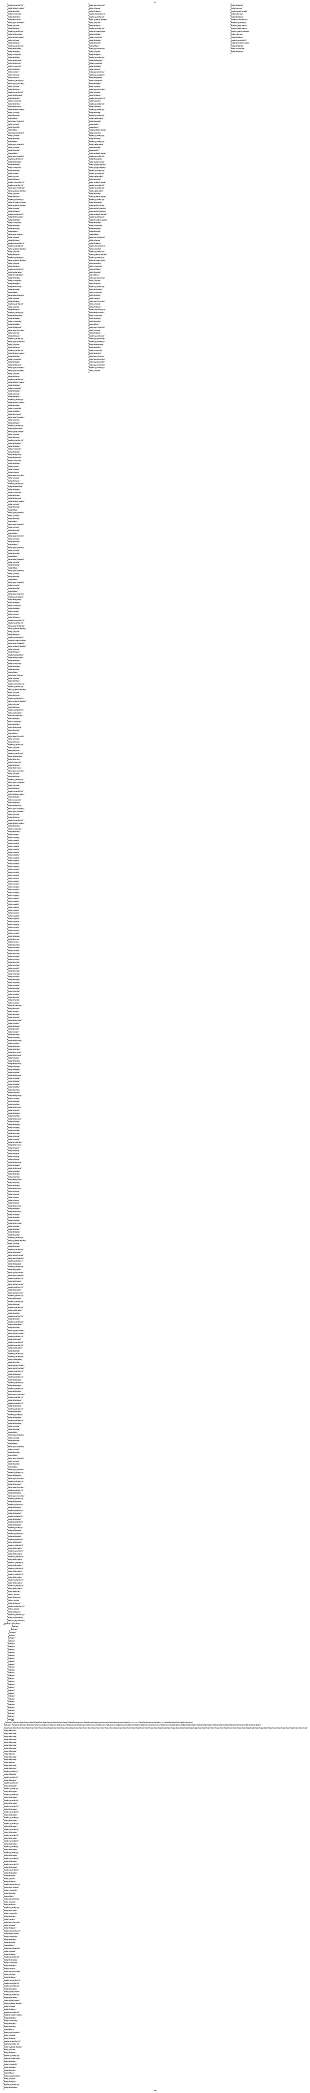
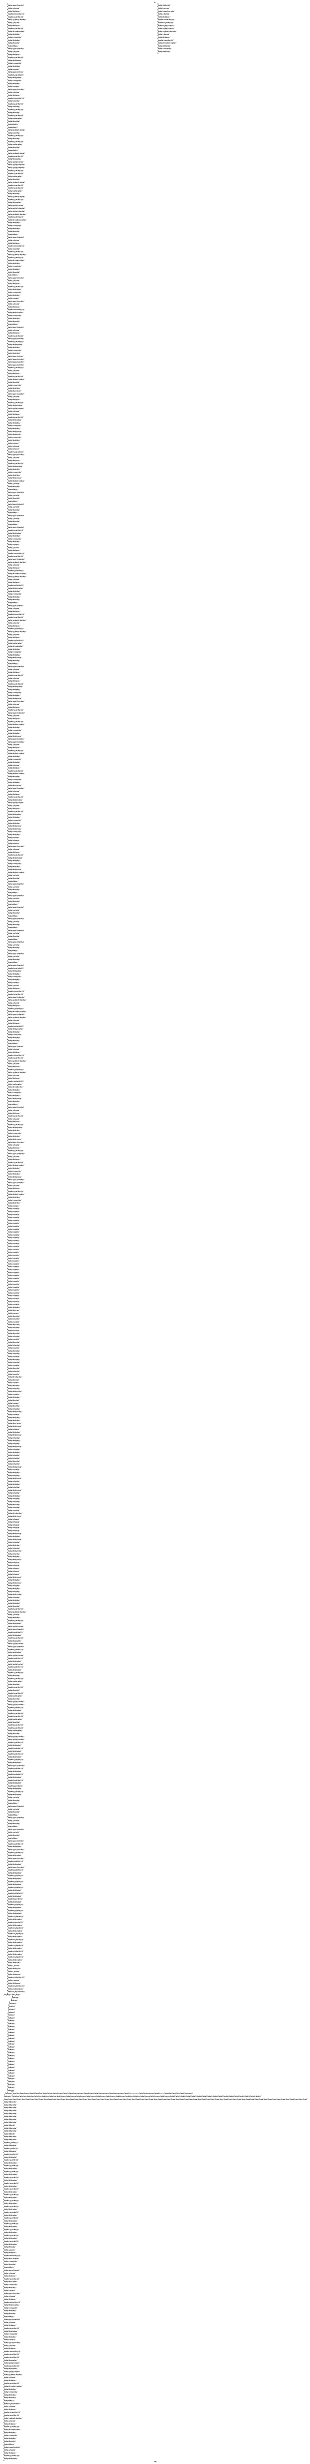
edge "l275" -> "l276": added, label "[(assign binary_449 (bvashr binary_448 const_207))]"
